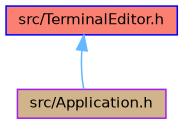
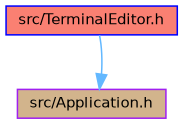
edge "src/Application.h" -> "src/TerminalEditor.h": reversed
